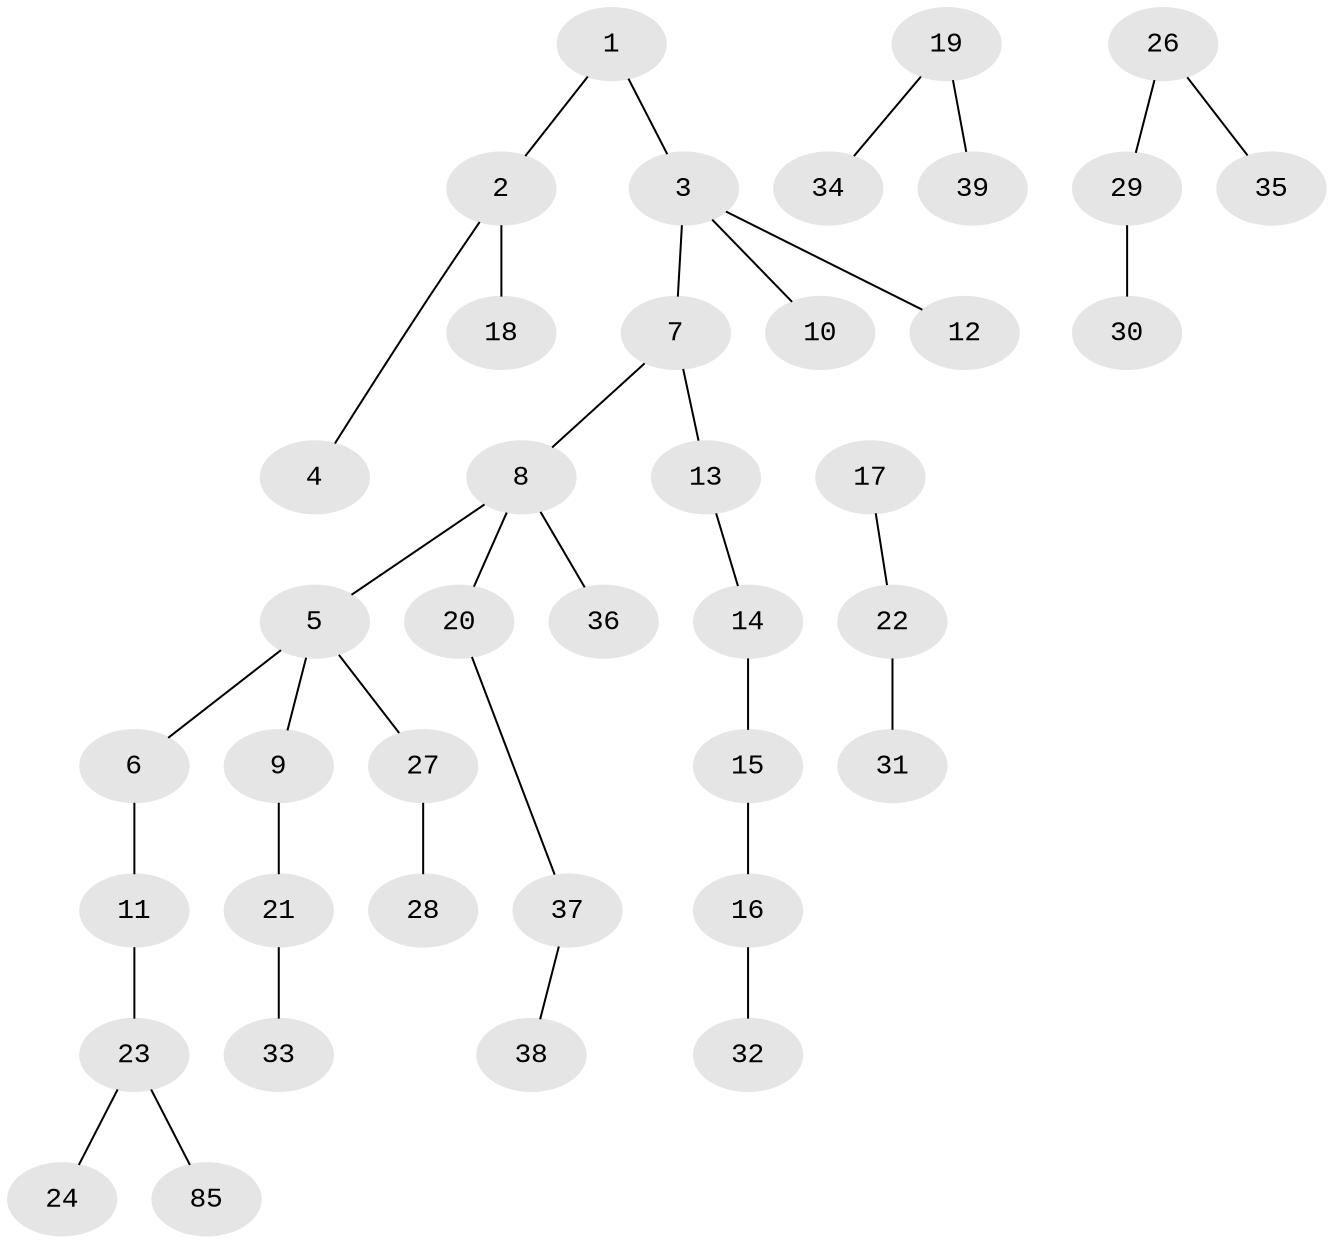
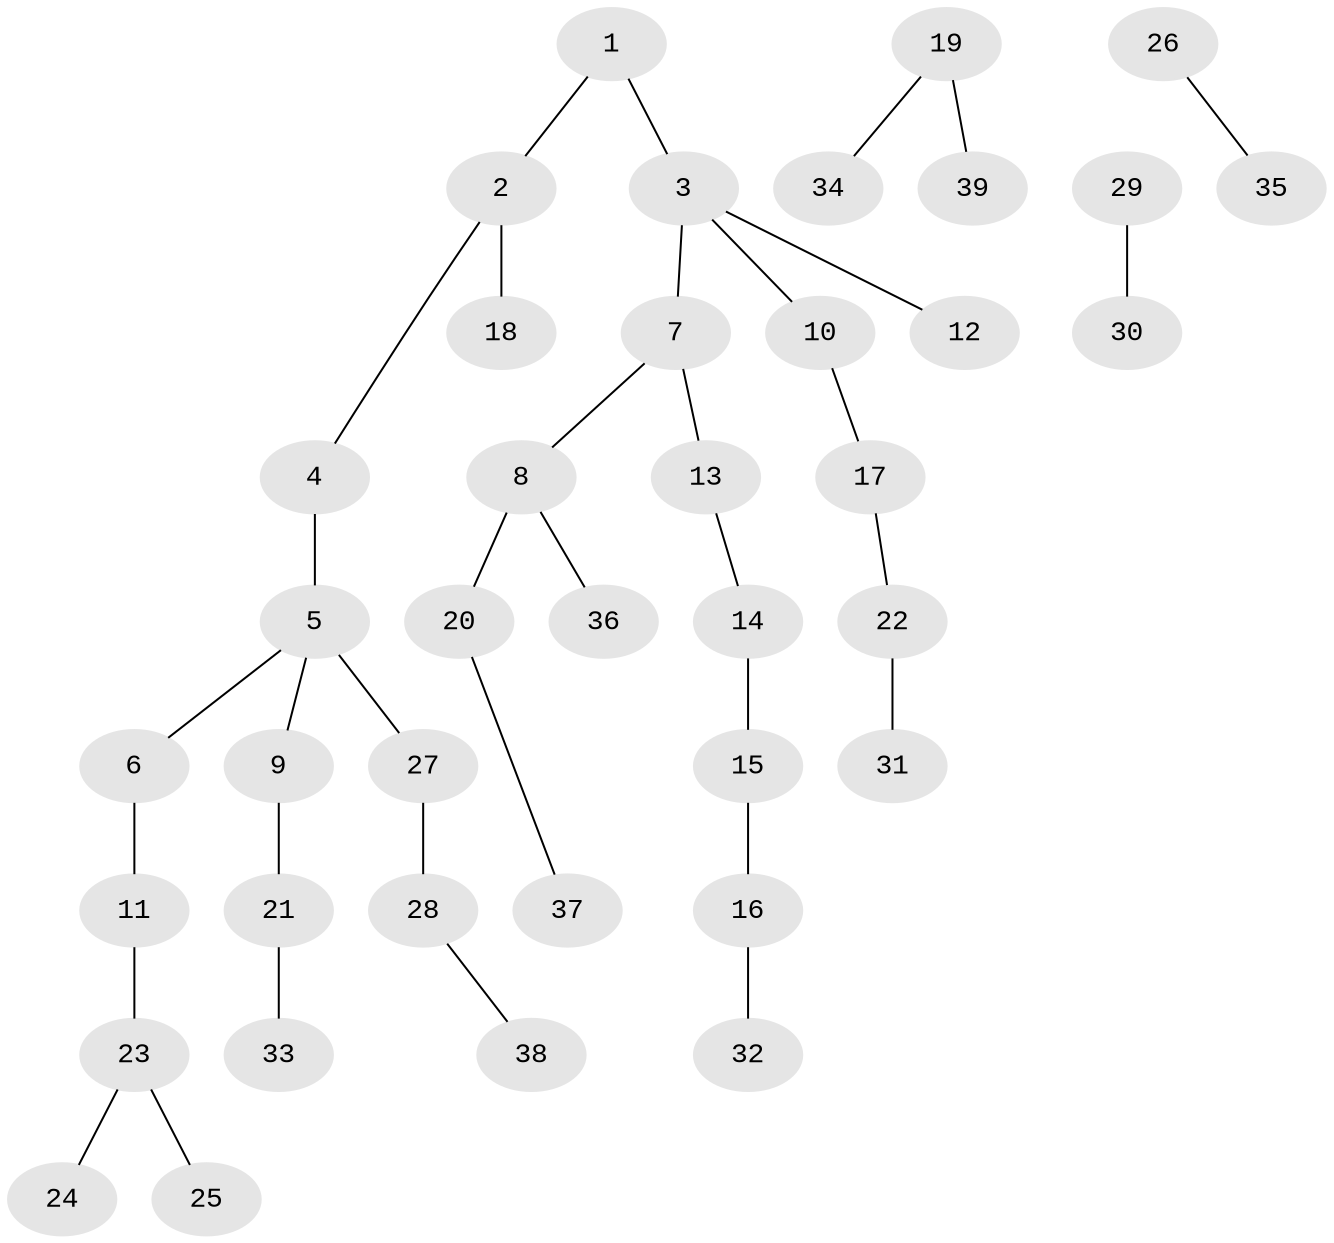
edge "26" -- "29": removed
edge "10" -- "17": added
edge "8" -- "5": now "4" -- "5"
edge "37" -- "38": now "28" -- "38"
node "85": label "85" -> "25"
